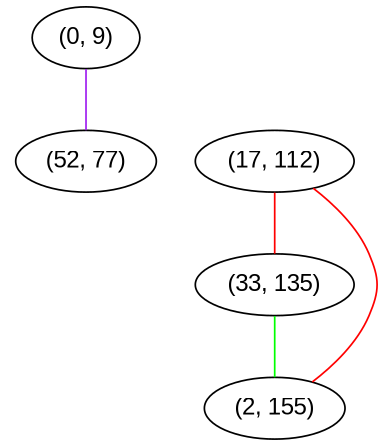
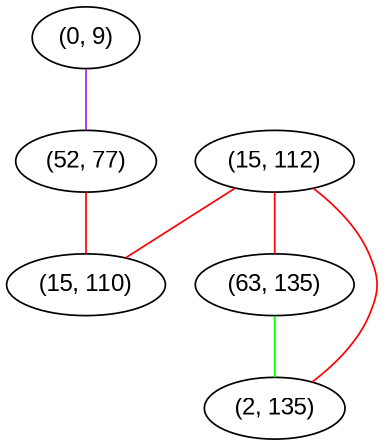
node "(17, 112)": label "(17, 112)" -> "(15, 112)"
node "(15, 110)": added
node "(33, 135)": label "(33, 135)" -> "(63, 135)"
node "(2, 155)": label "(2, 155)" -> "(2, 135)"
